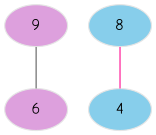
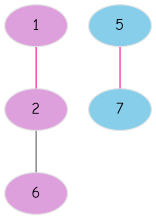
node "9": label "9" -> "2"
node "1": added
node "8": label "8" -> "5"
node "4": label "4" -> "7"
